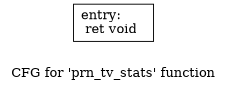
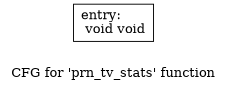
node "entry:": text "ret void" -> "void void"
